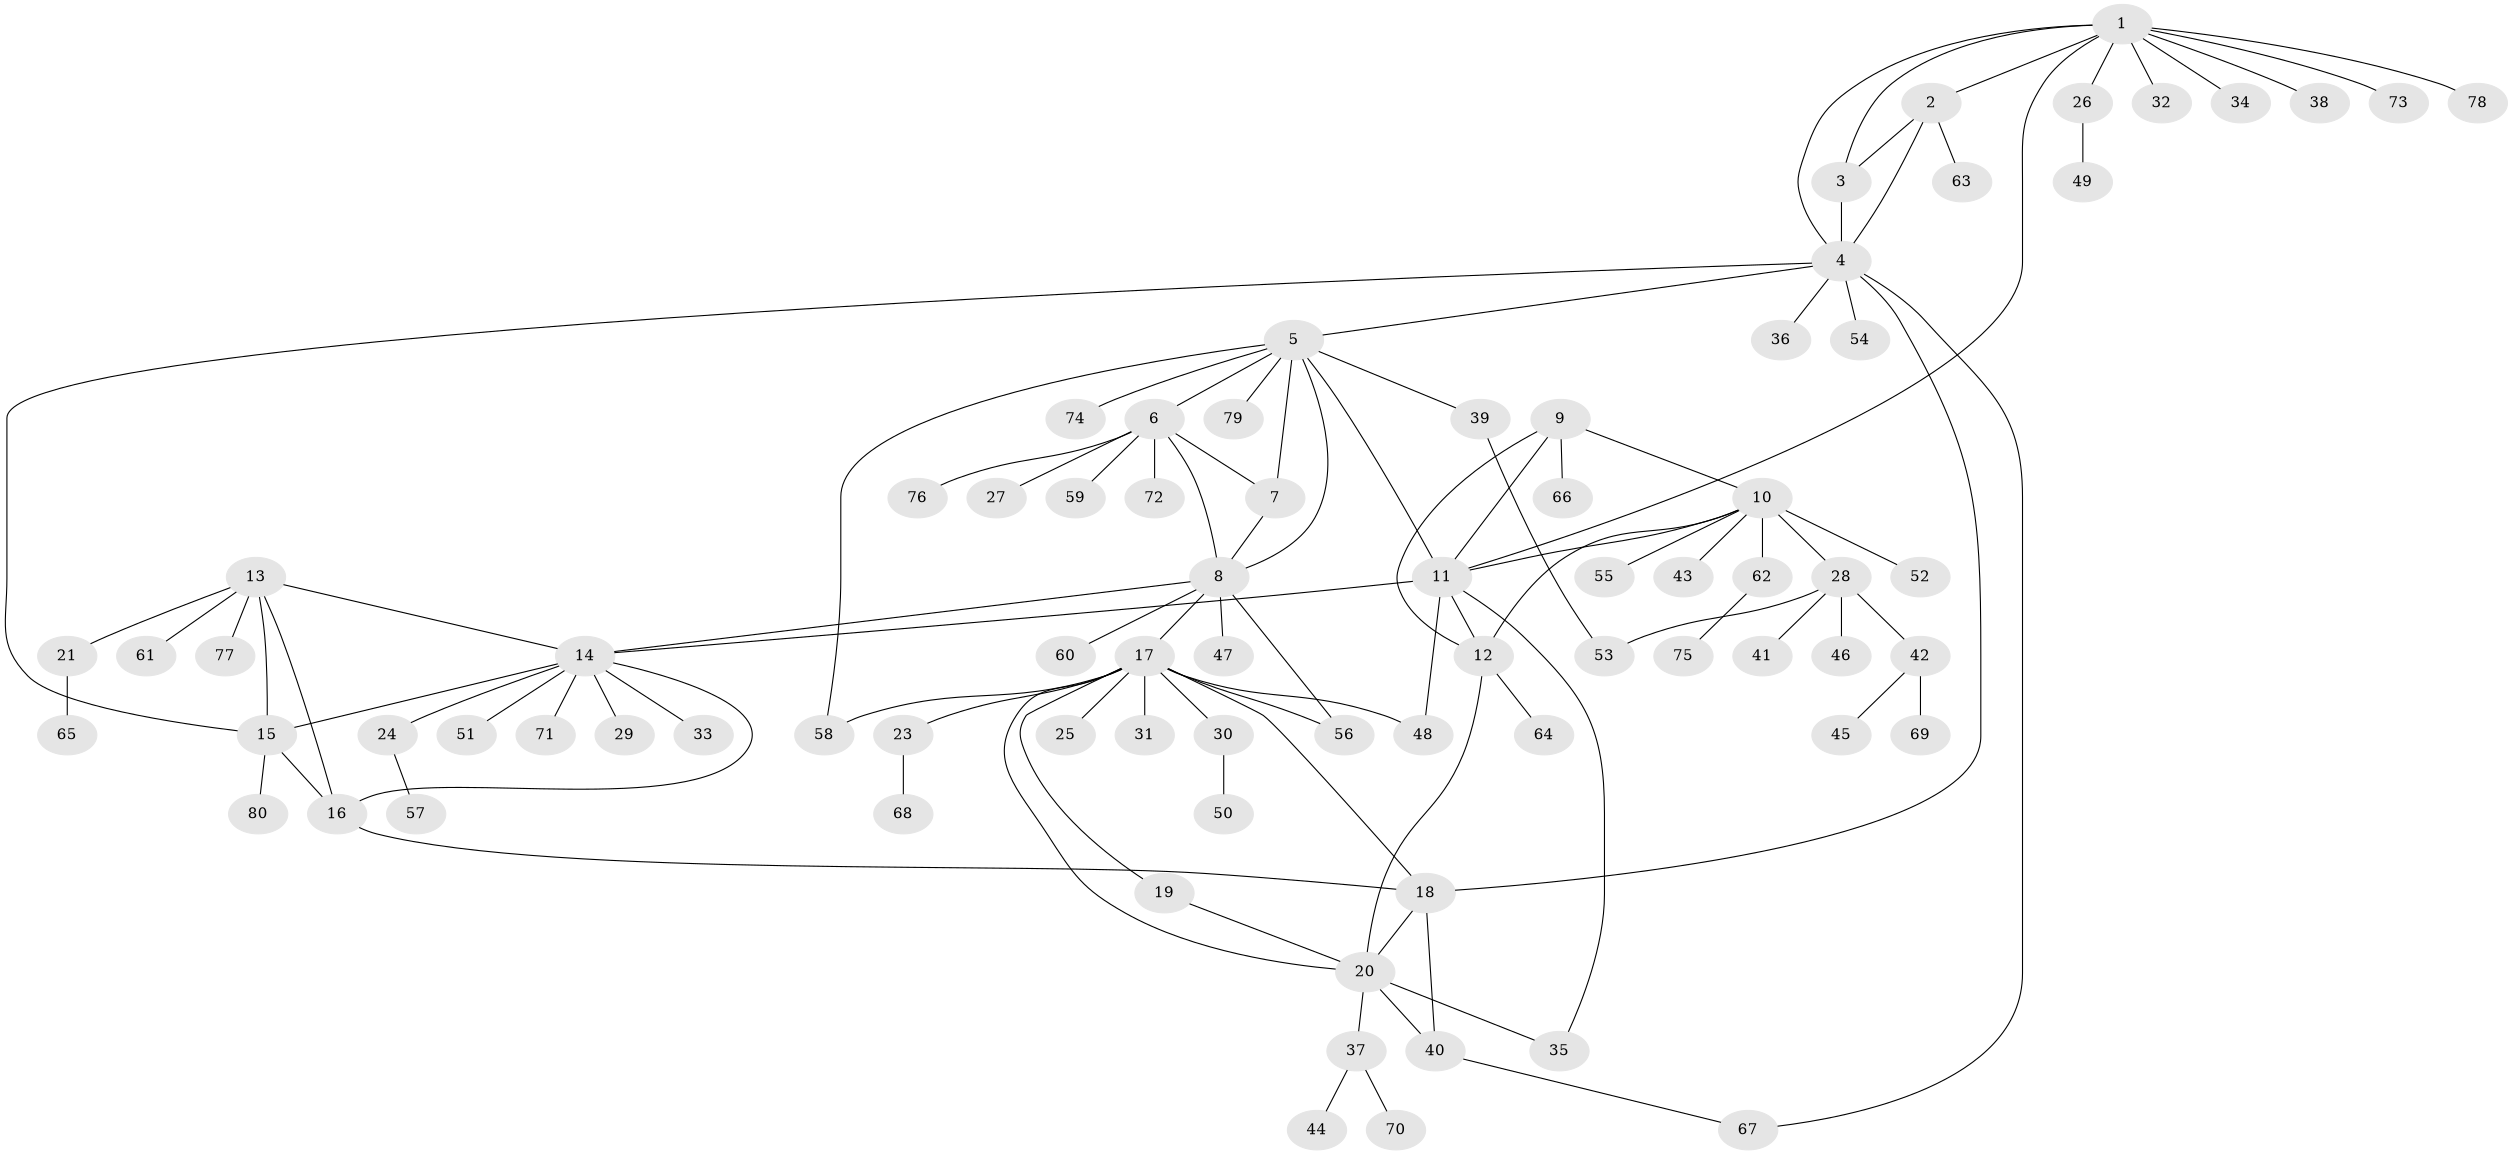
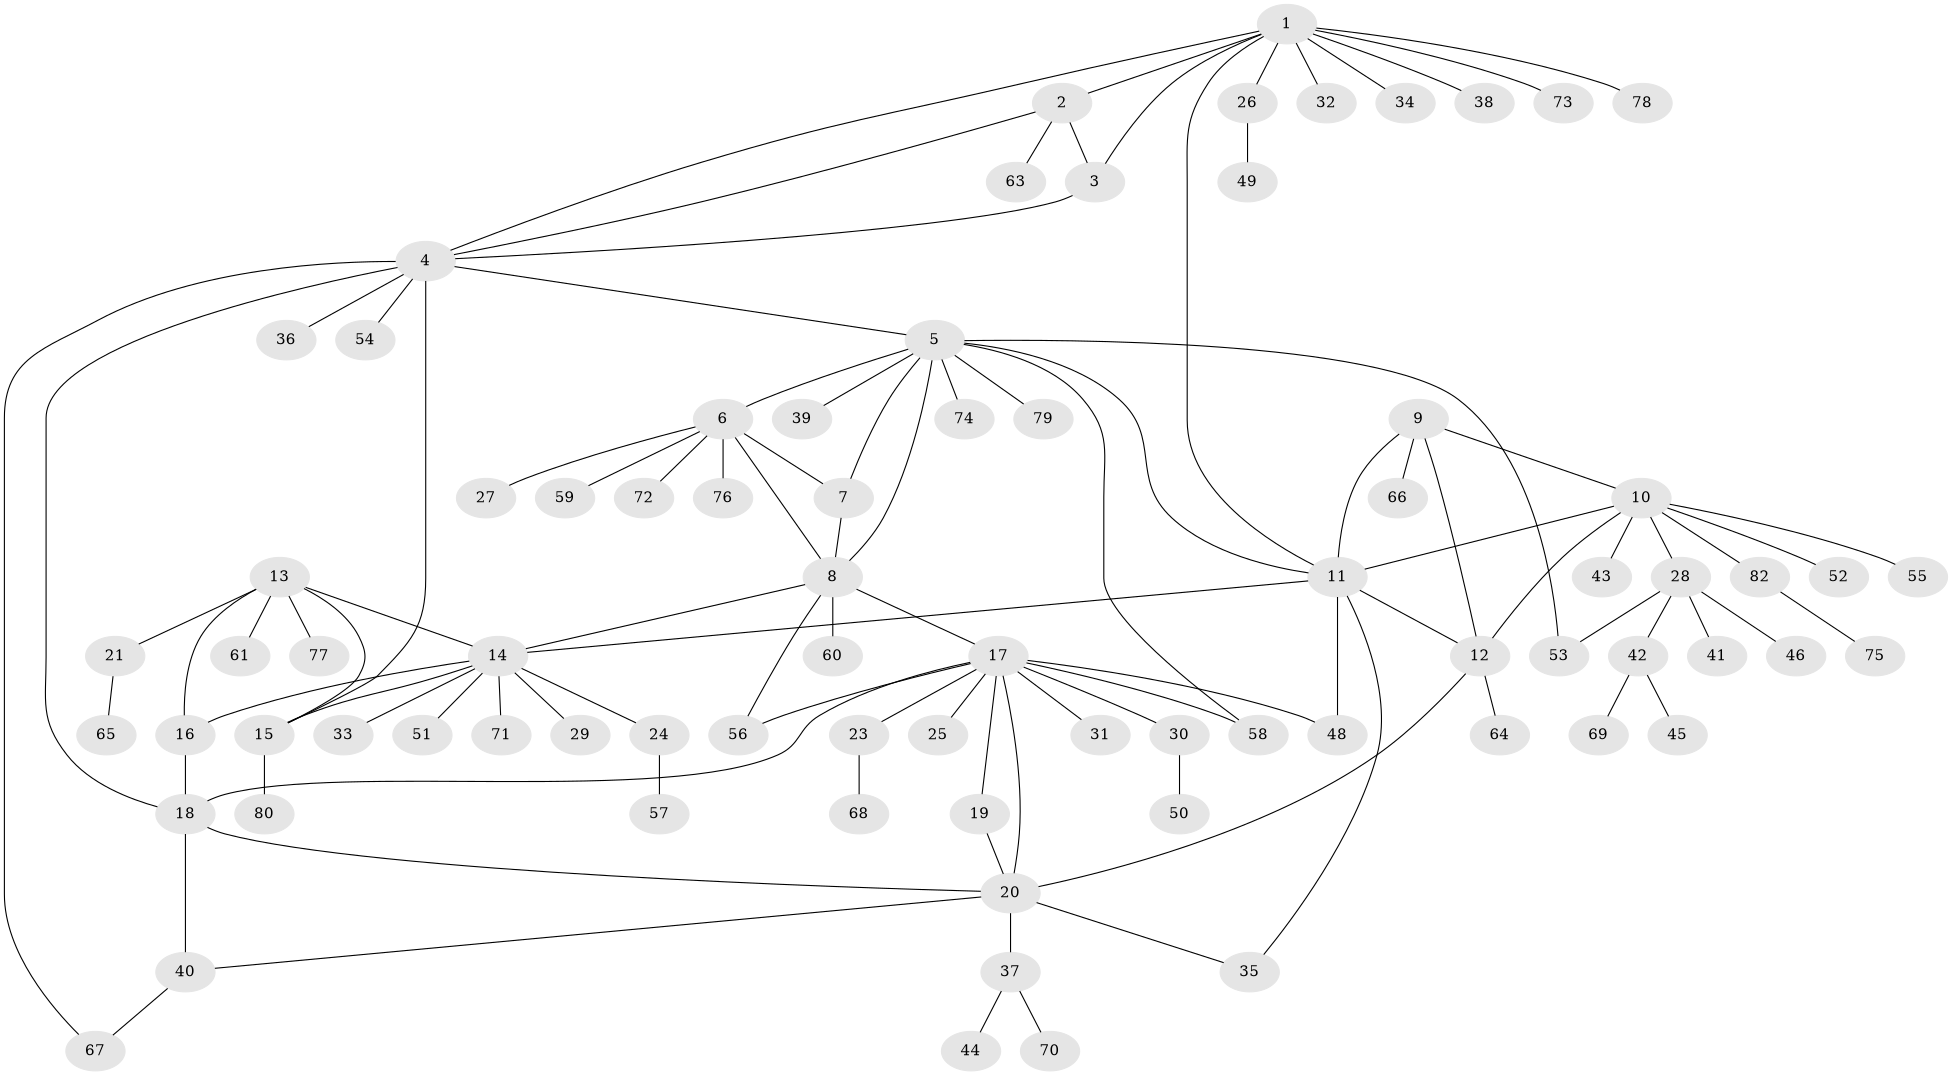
edge "39" -- "53": now "5" -- "53"
node "62": label "62" -> "82"
node "47": removed
edge "15" -- "16": removed
